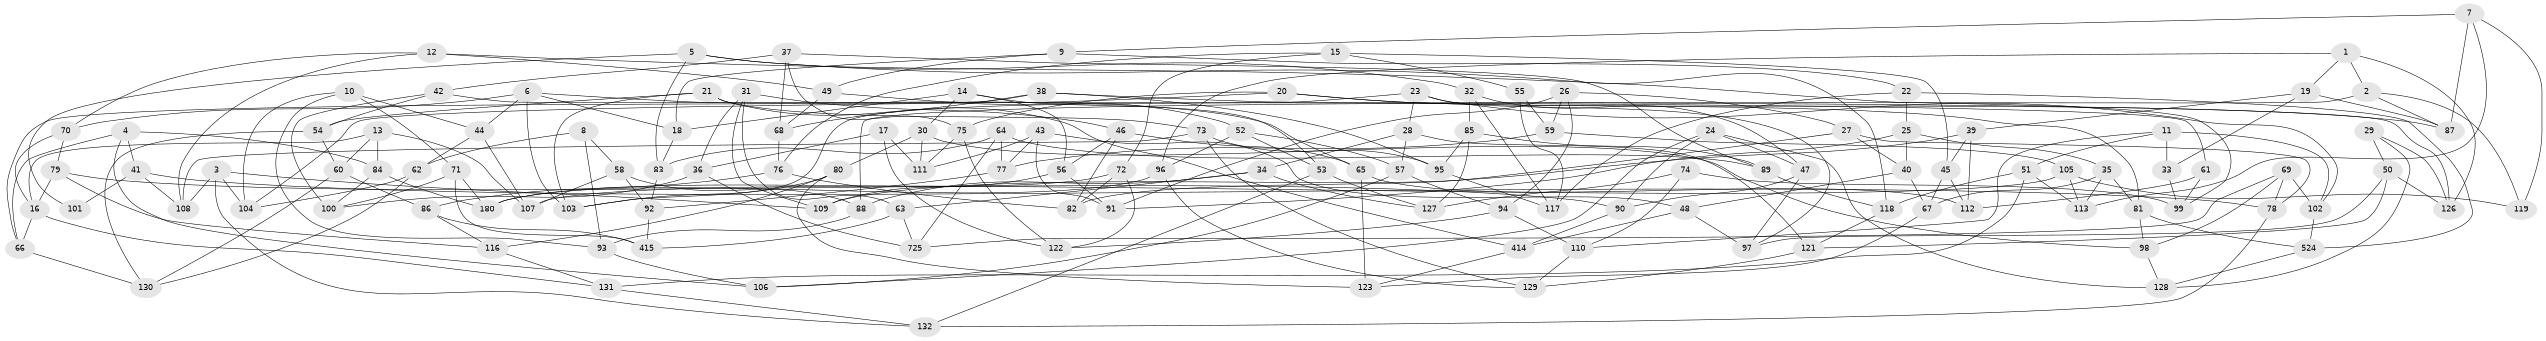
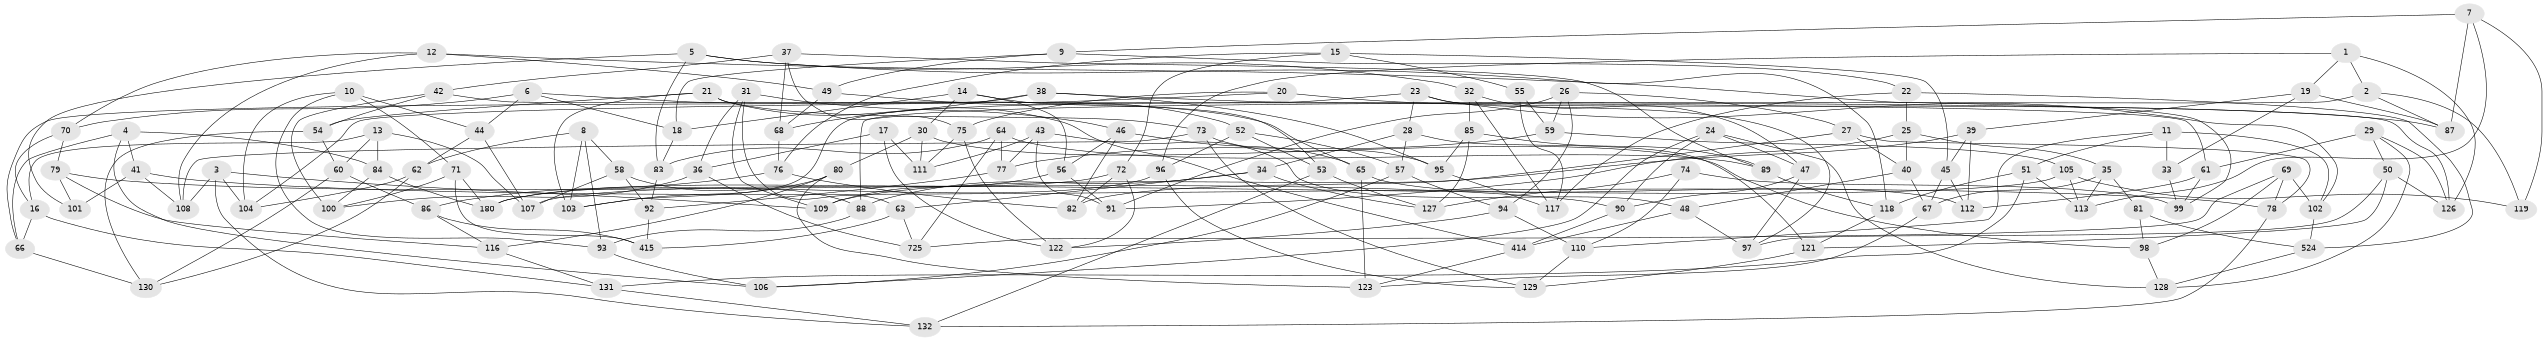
edge "20" -- "81": removed
edge "29" -- "61": added
edge "6" -- "103": now "8" -- "103"
edge "79" -- "16": now "79" -- "101"
